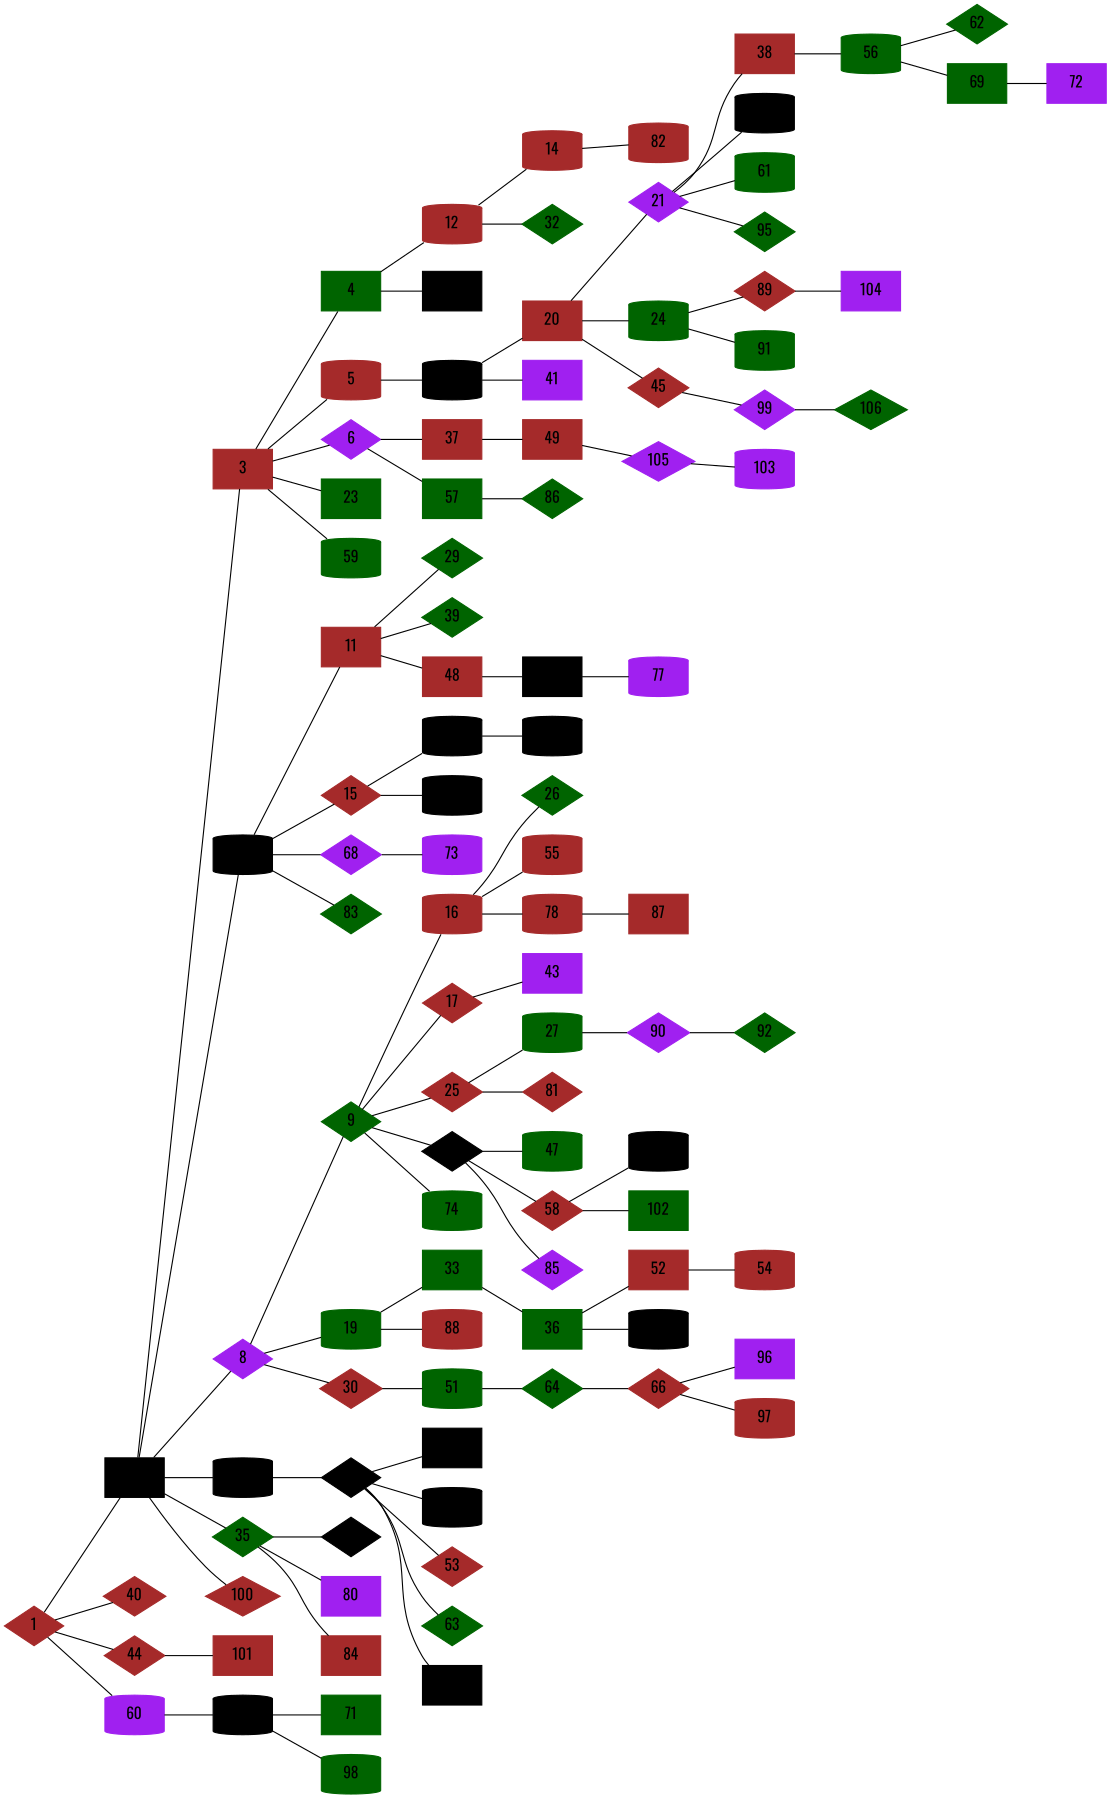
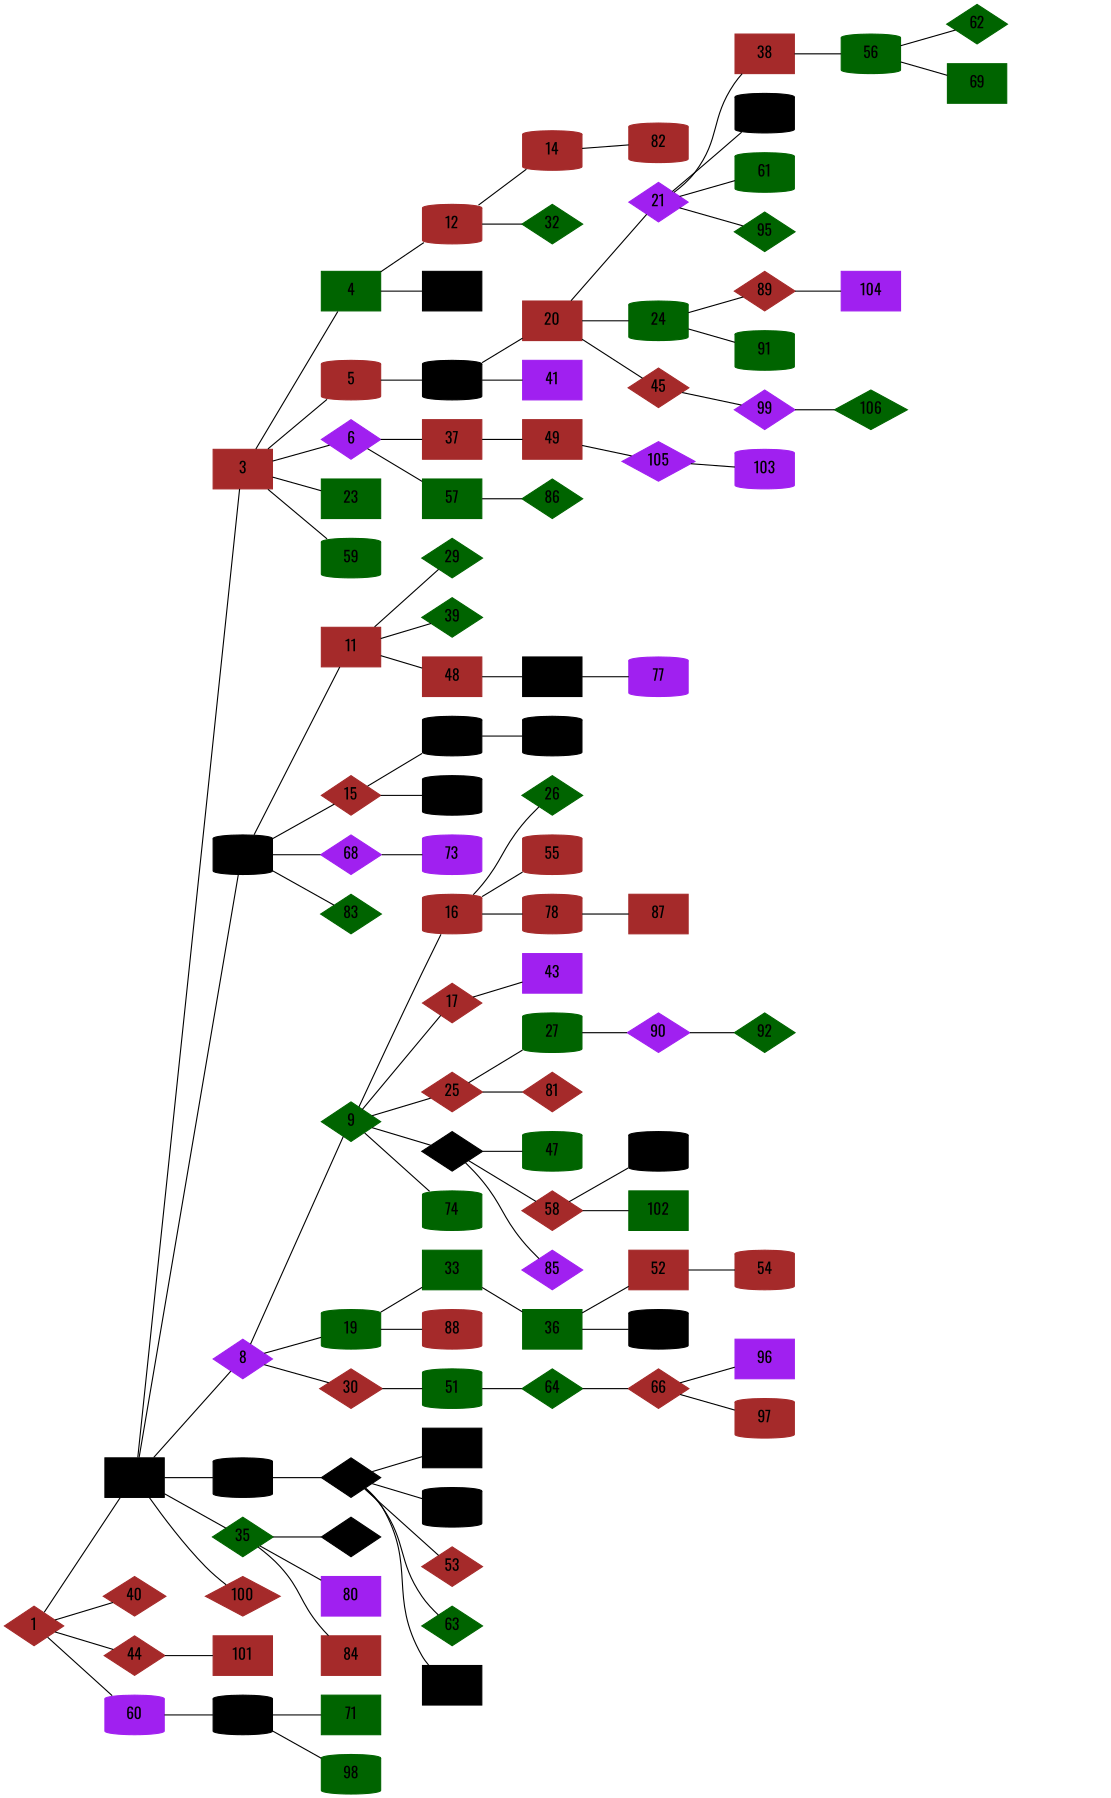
node "72": removed
